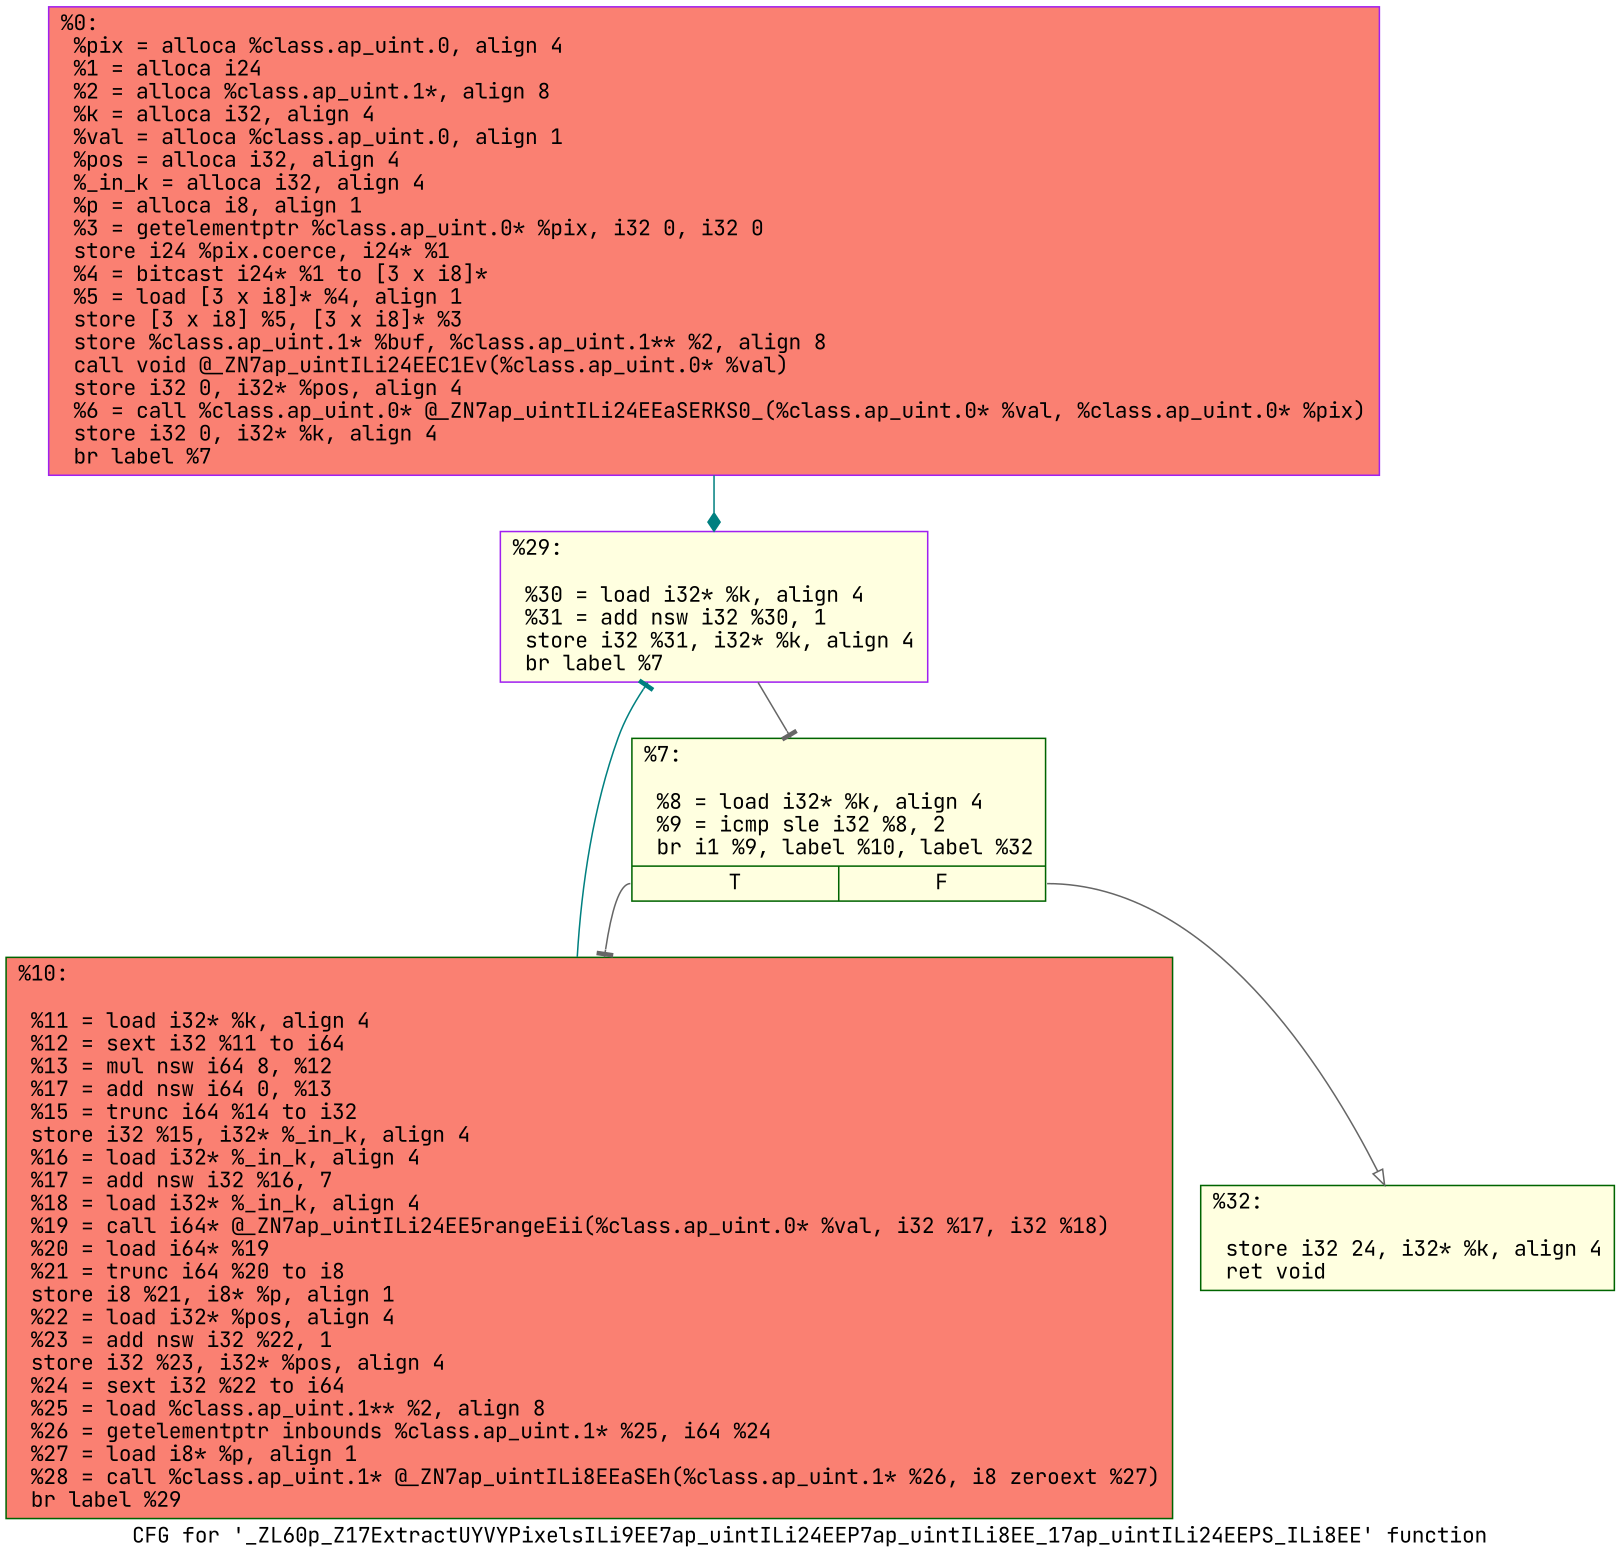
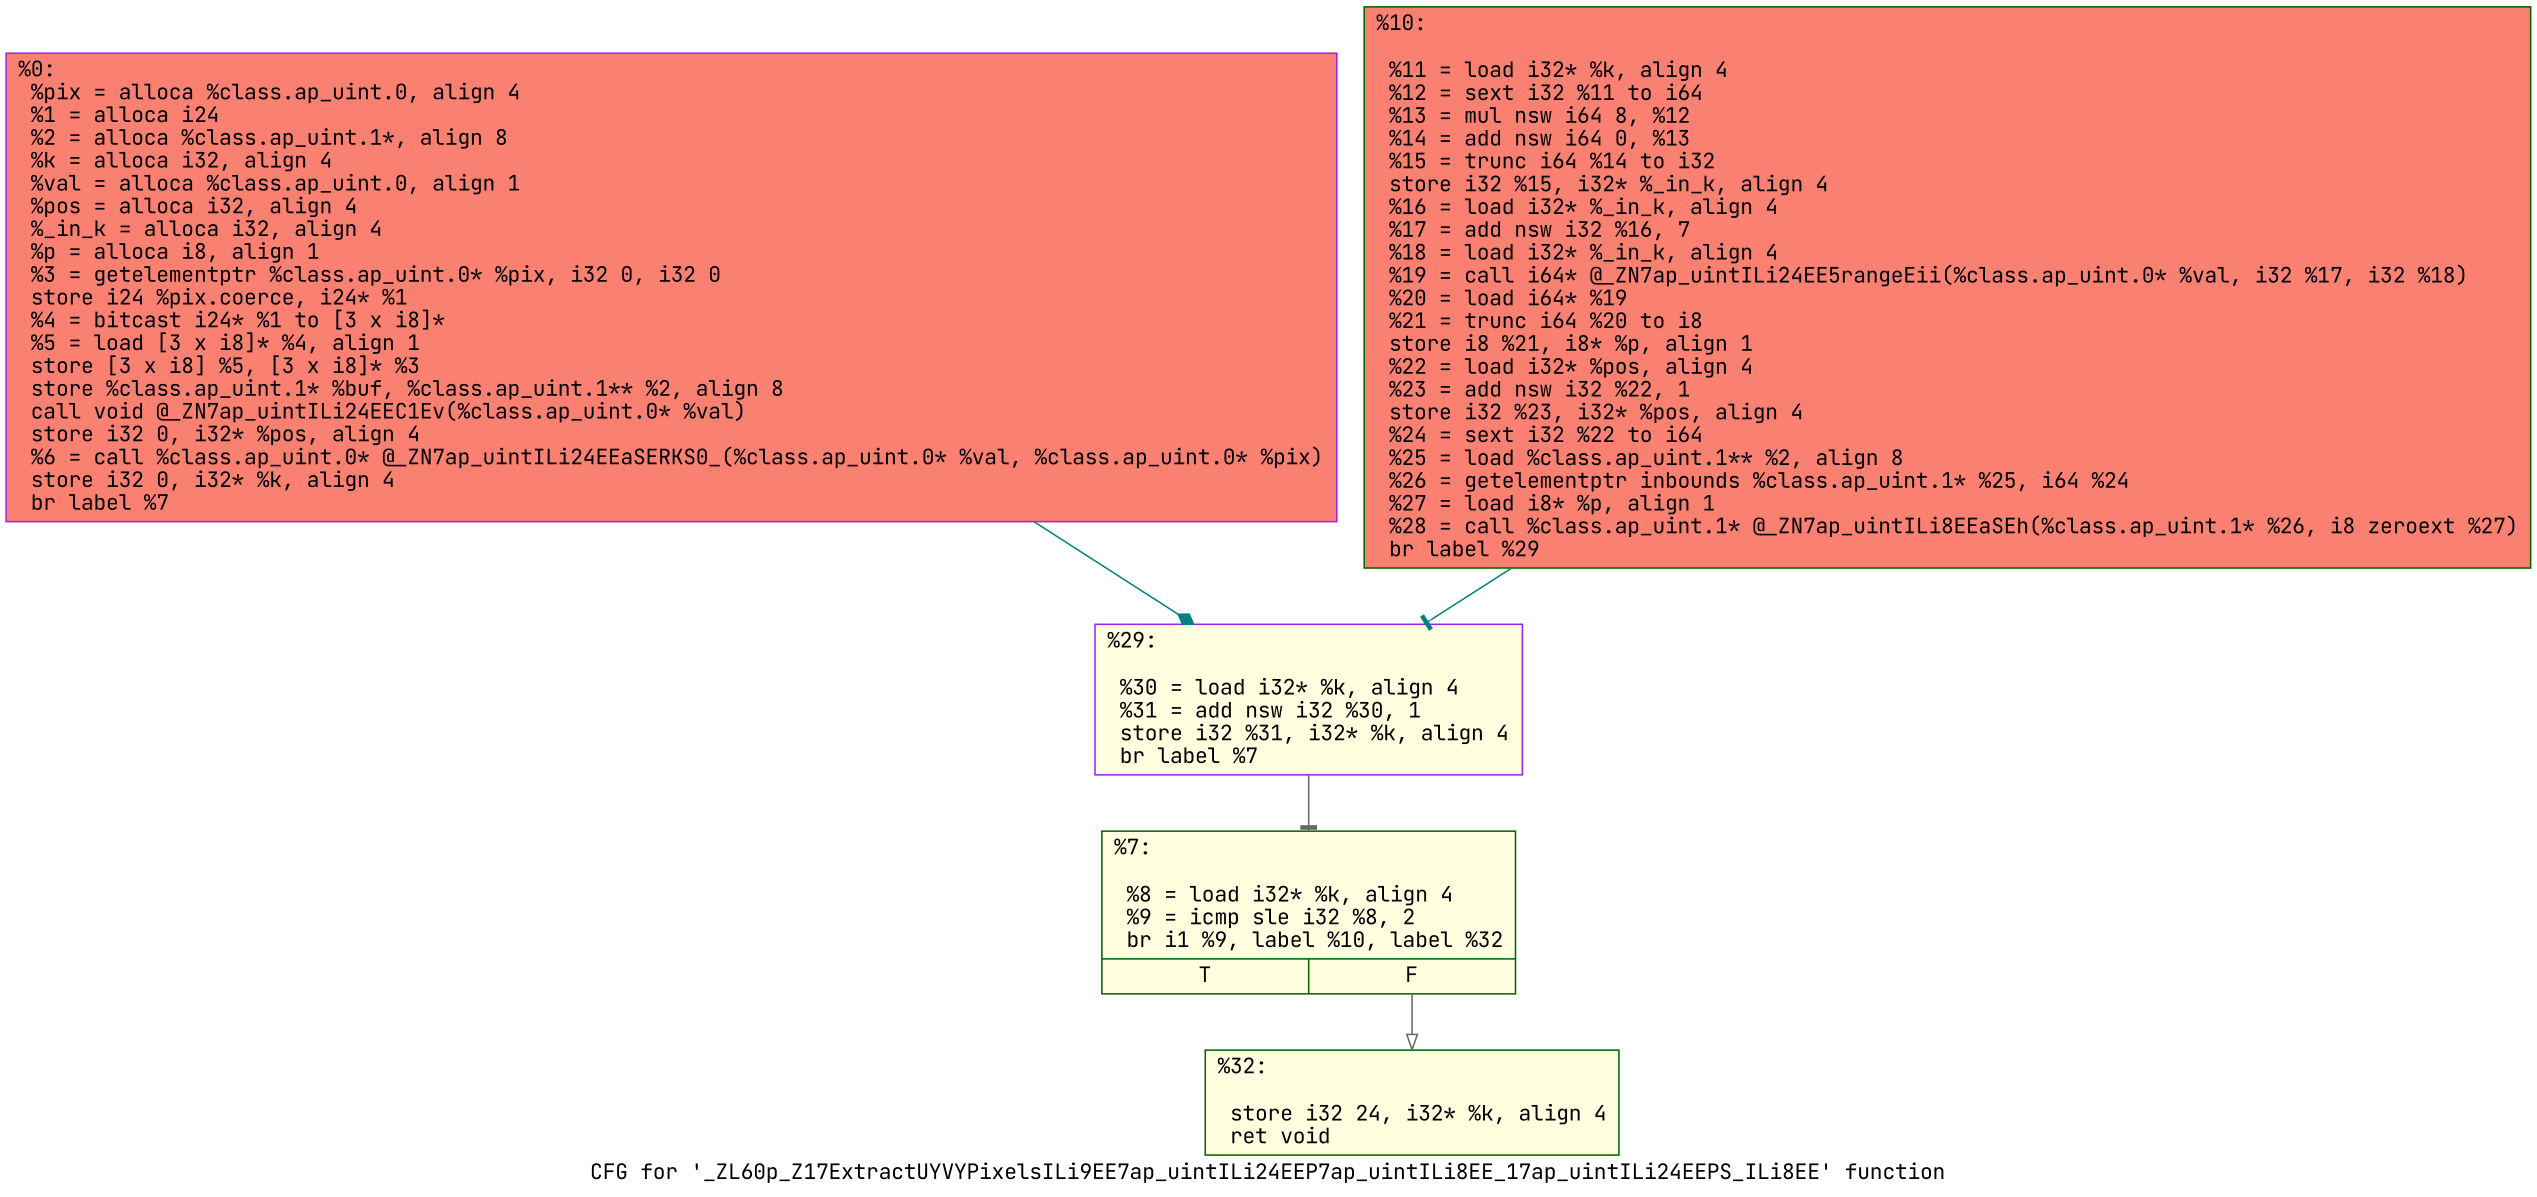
edge "%7:" -> "%10:": removed
node "%10:": text "%17 = add nsw i64 0, %13" -> "%14 = add nsw i64 0, %13"
